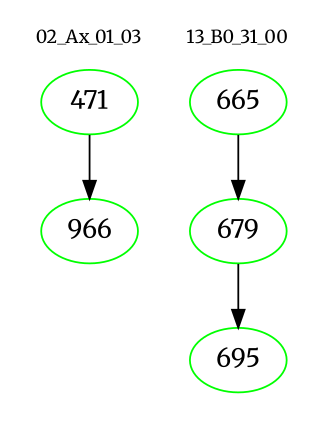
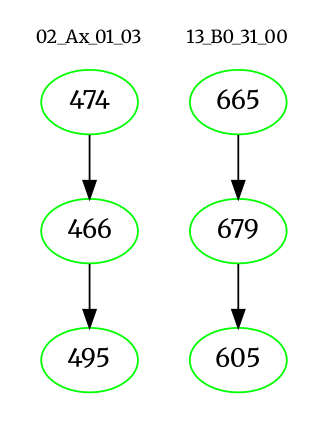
node "471": label "471" -> "474"
node "966": label "966" -> "466"
node "495": added
node "695": label "695" -> "605"
